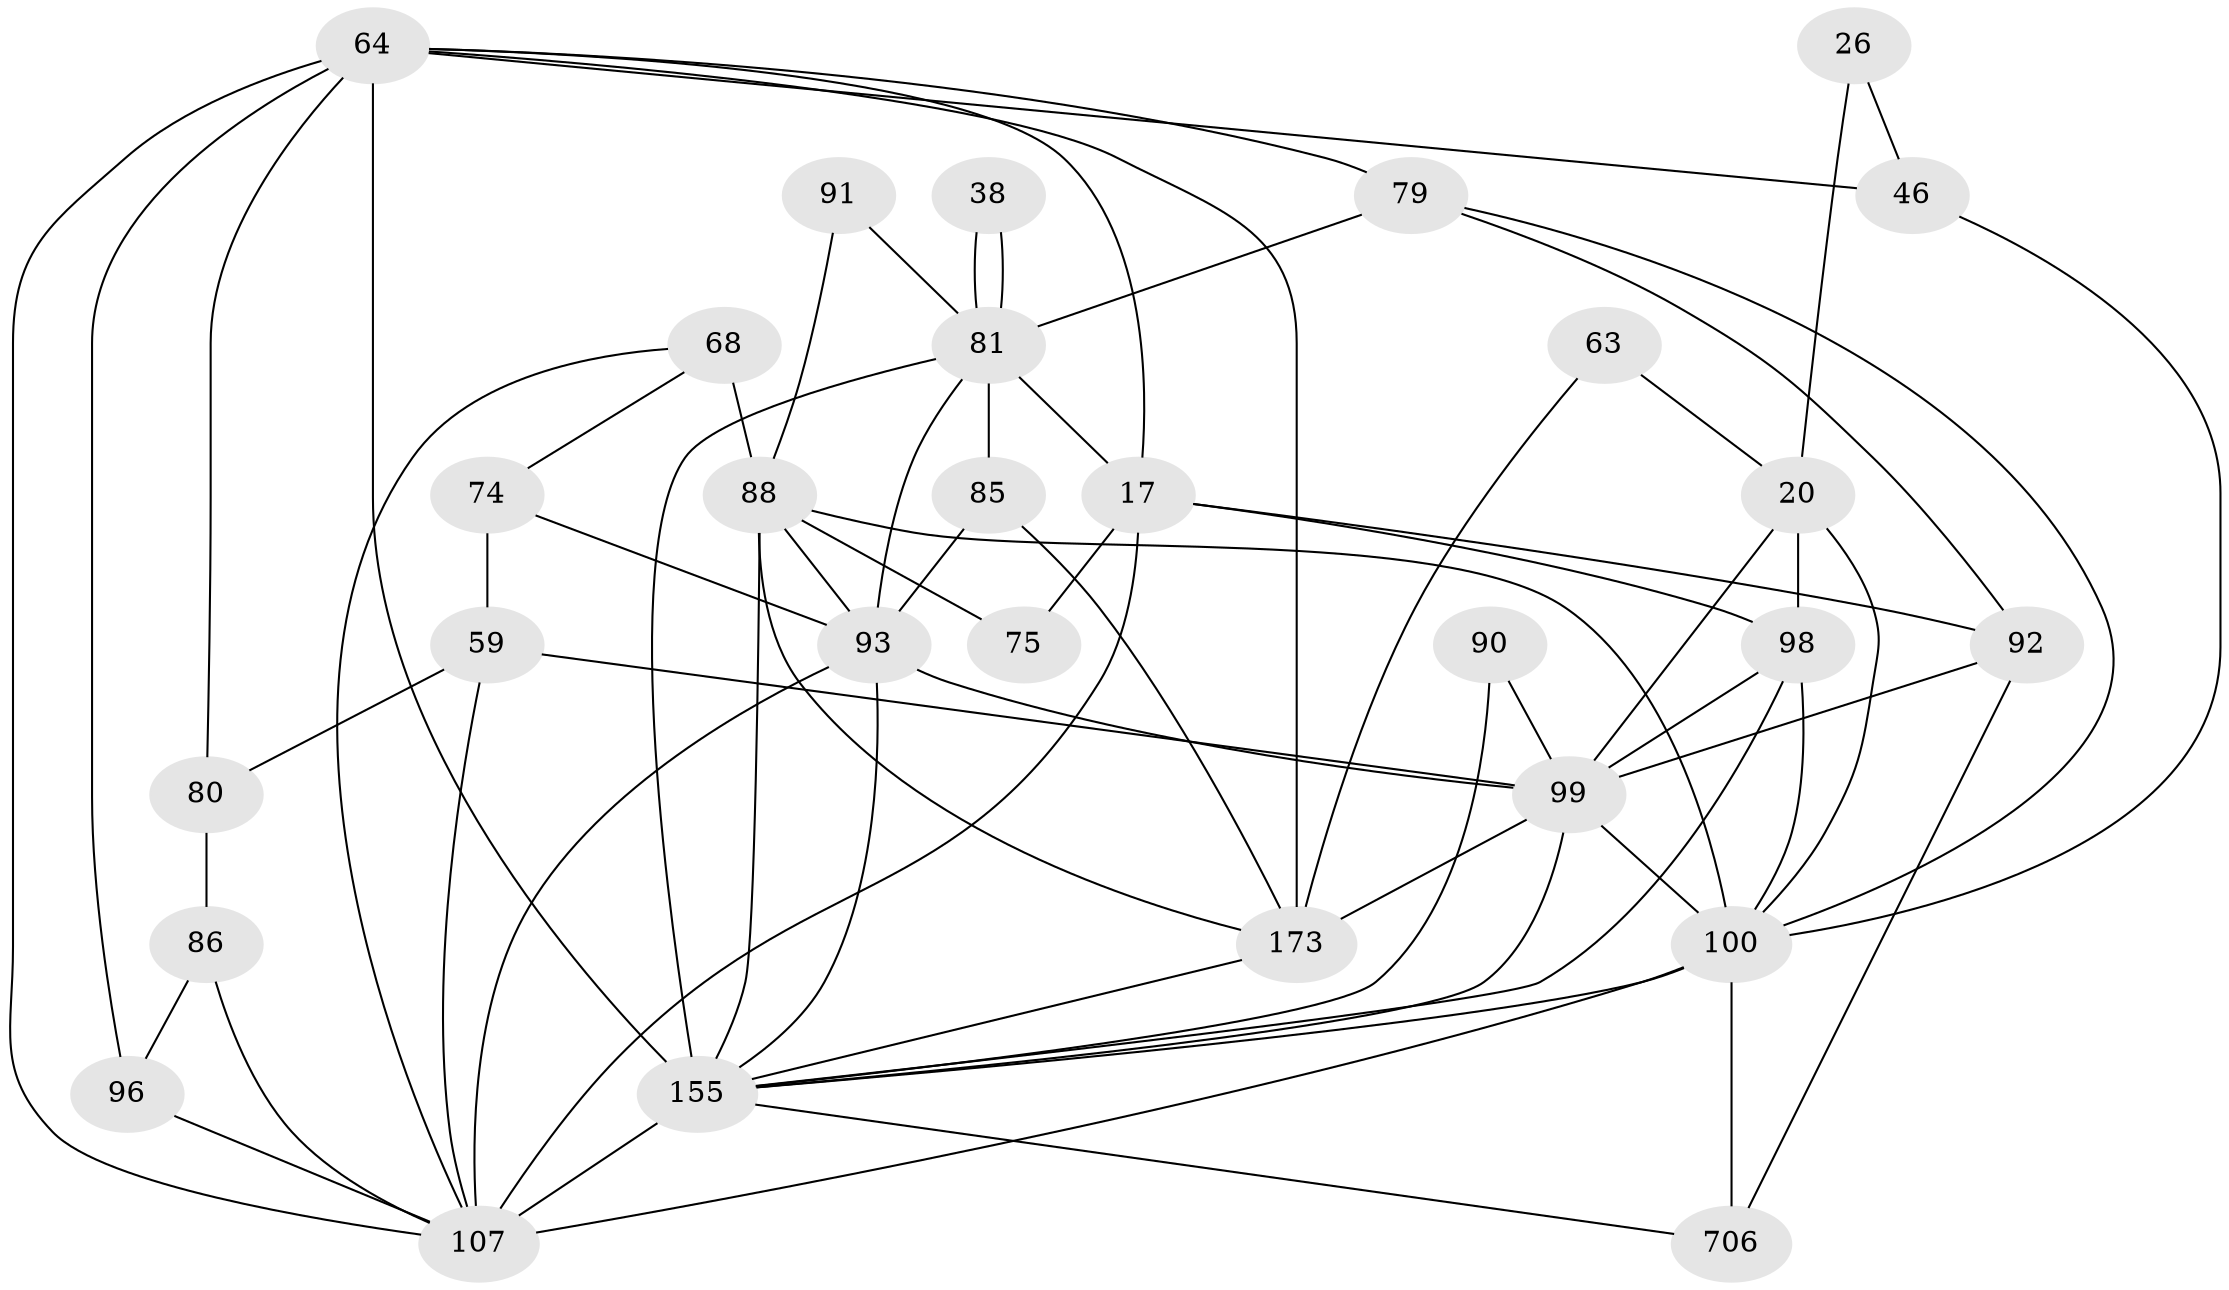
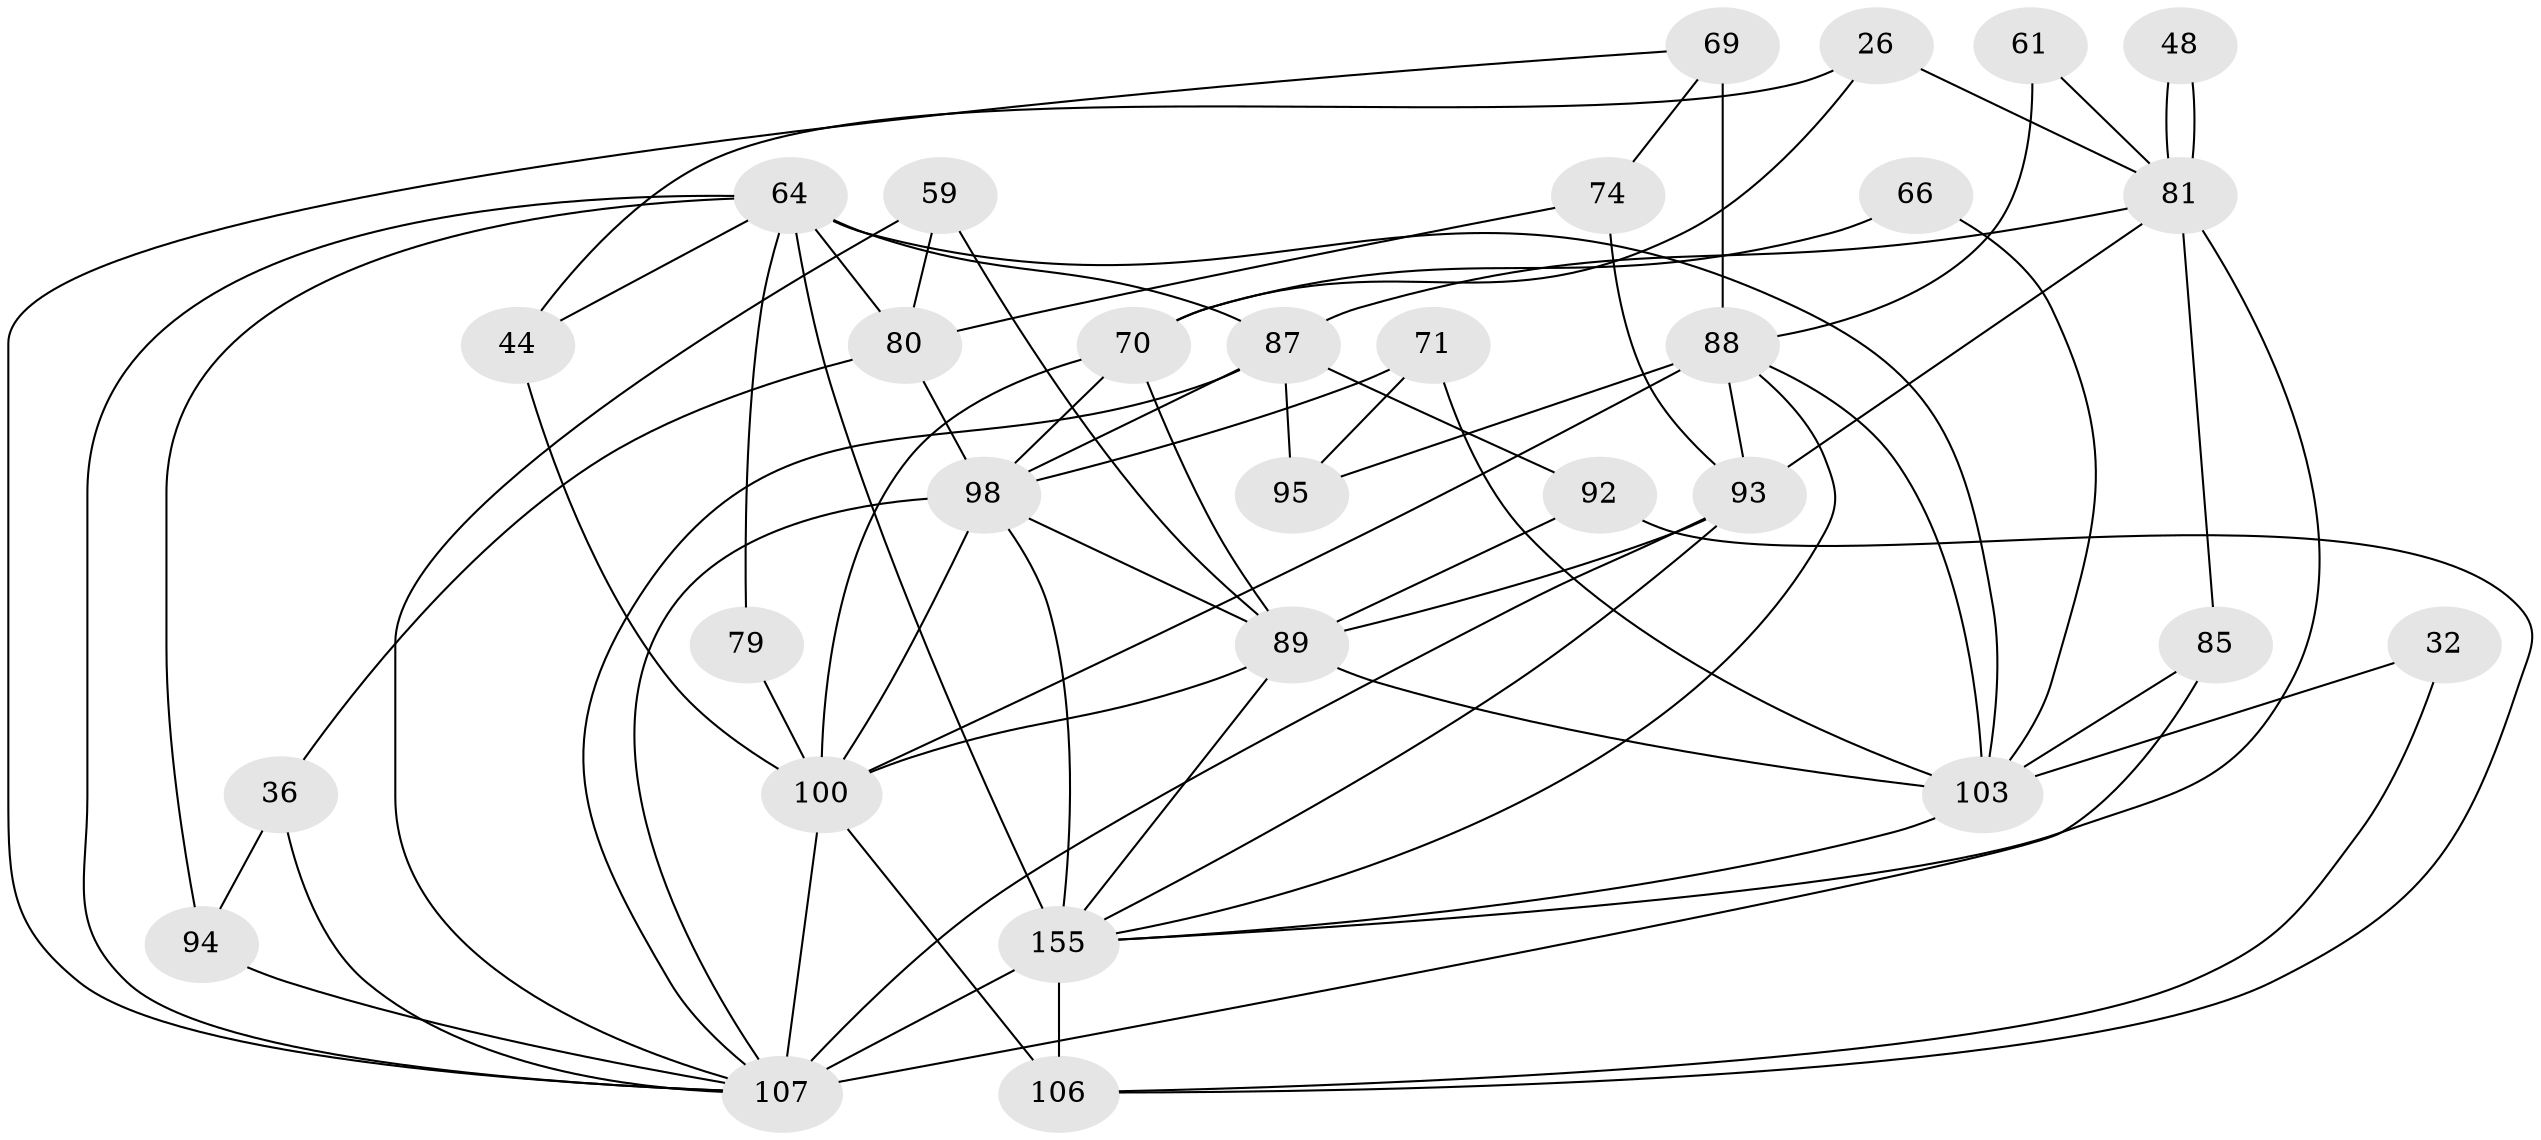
node "91": label "91" -> "61"
node "38": label "38" -> "48"
node "46": label "46" -> "44"
edge "79" -- "81": now "26" -- "81"
node "68": label "68" -> "69"
node "71": added
node "63": label "63" -> "66"
edge "79" -- "92": removed
edge "80" -- "98": added
node "17": label "17" -> "87"
node "20": label "20" -> "70"
edge "74" -- "59": now "74" -- "80"
edge "85" -- "93": now "85" -- "107"
node "75": label "75" -> "95"
node "90": removed
node "32": added
edge "98" -- "107": added
node "99": label "99" -> "89"
node "86": label "86" -> "36"
node "173": label "173" -> "103"
edge "100" -- "155": removed
node "96": label "96" -> "94"
node "706": label "706" -> "106"
